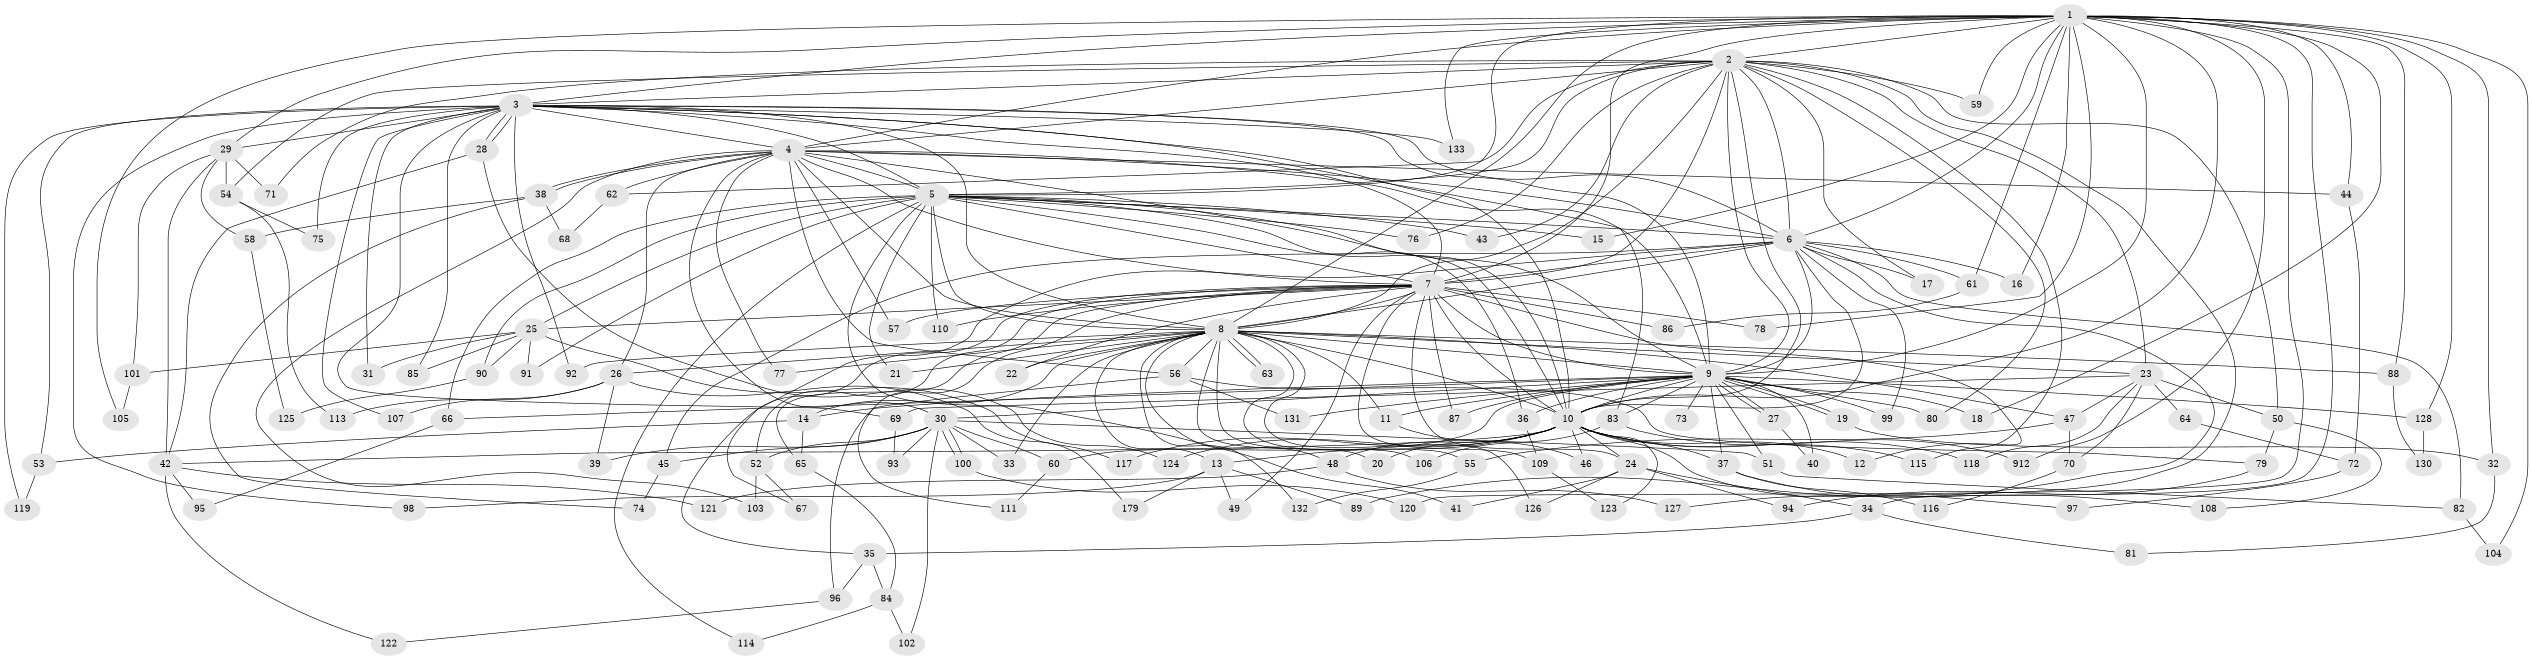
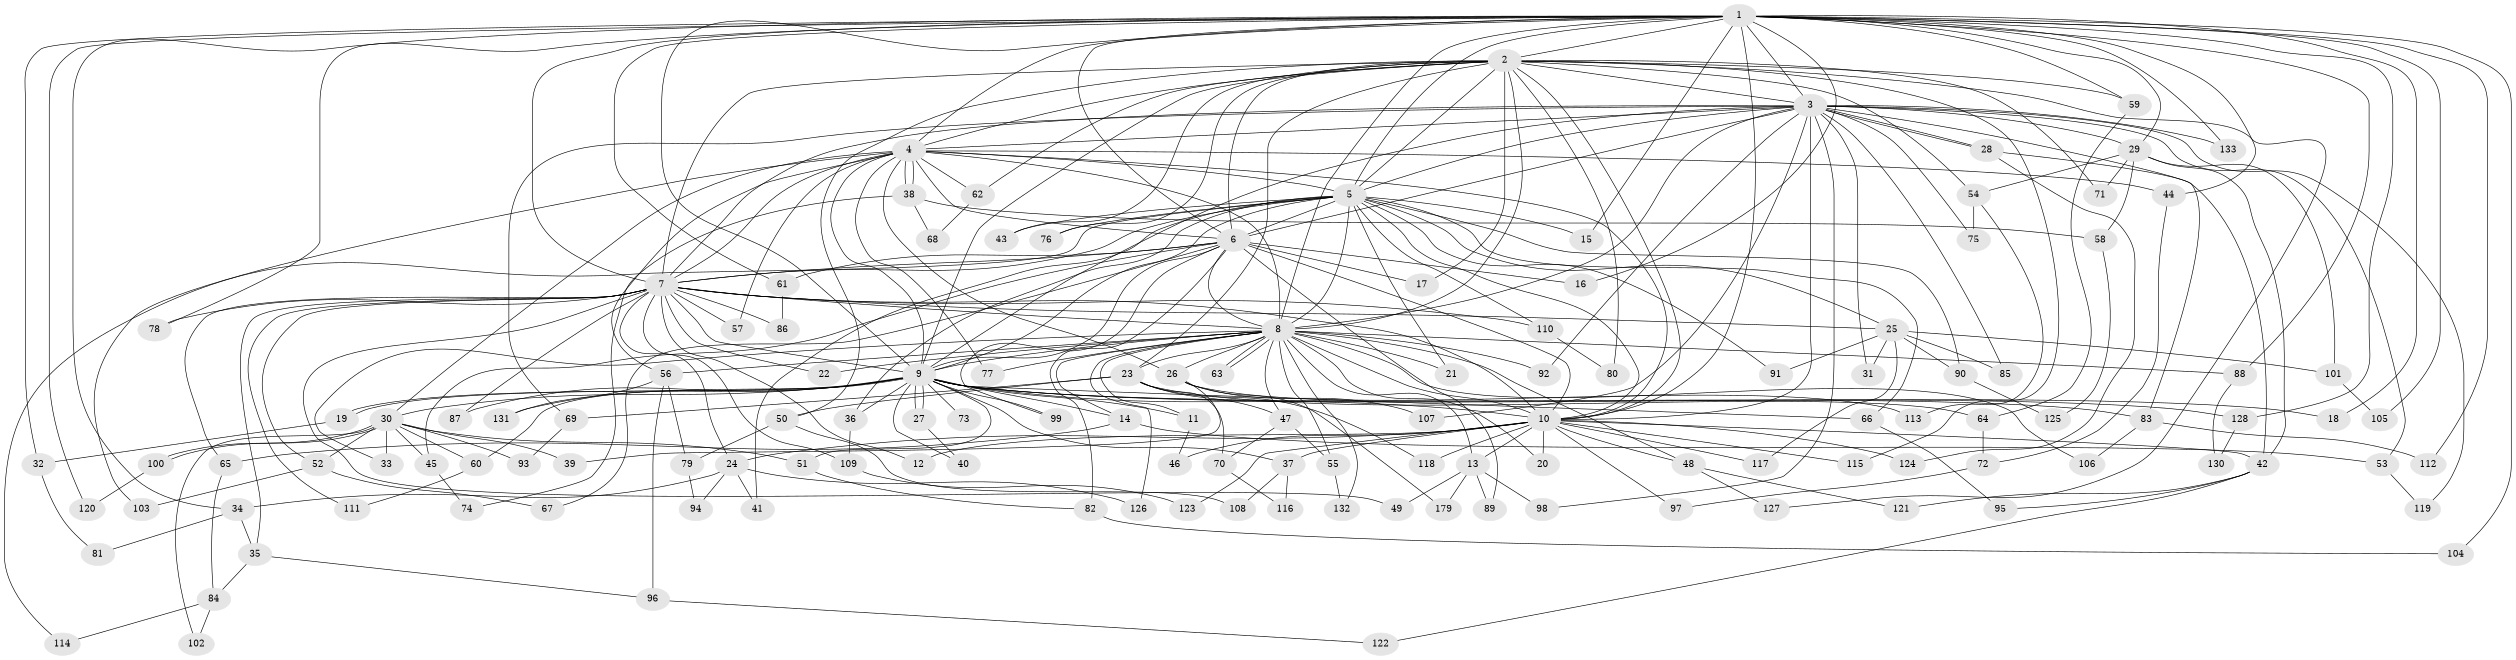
edge "59" -- "64": added
edge "9" -- "80": now "110" -- "80"
node "912": label "912" -> "112"
